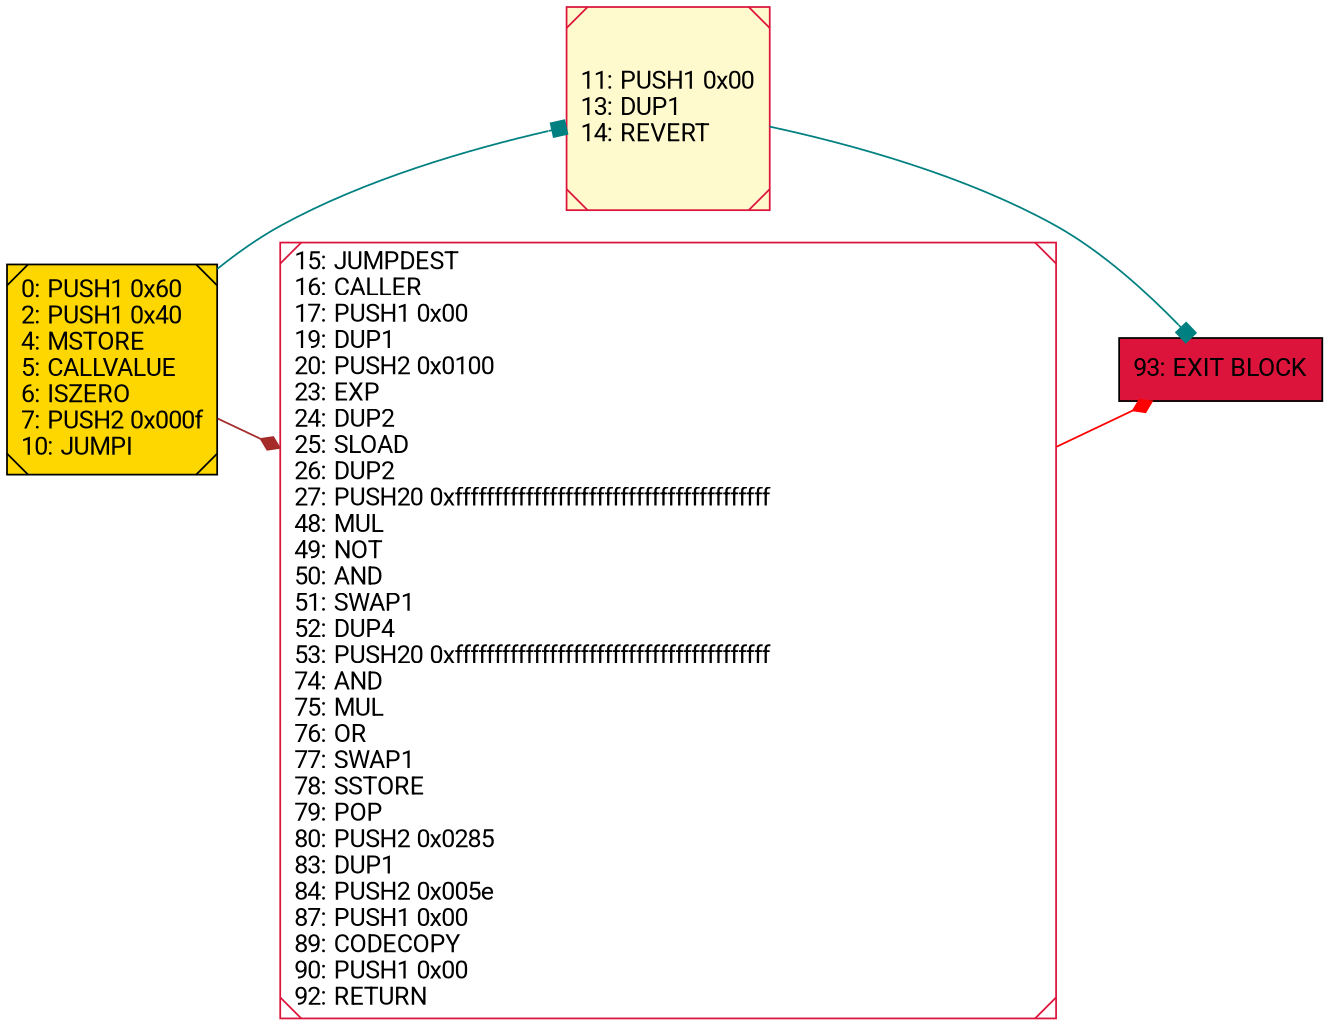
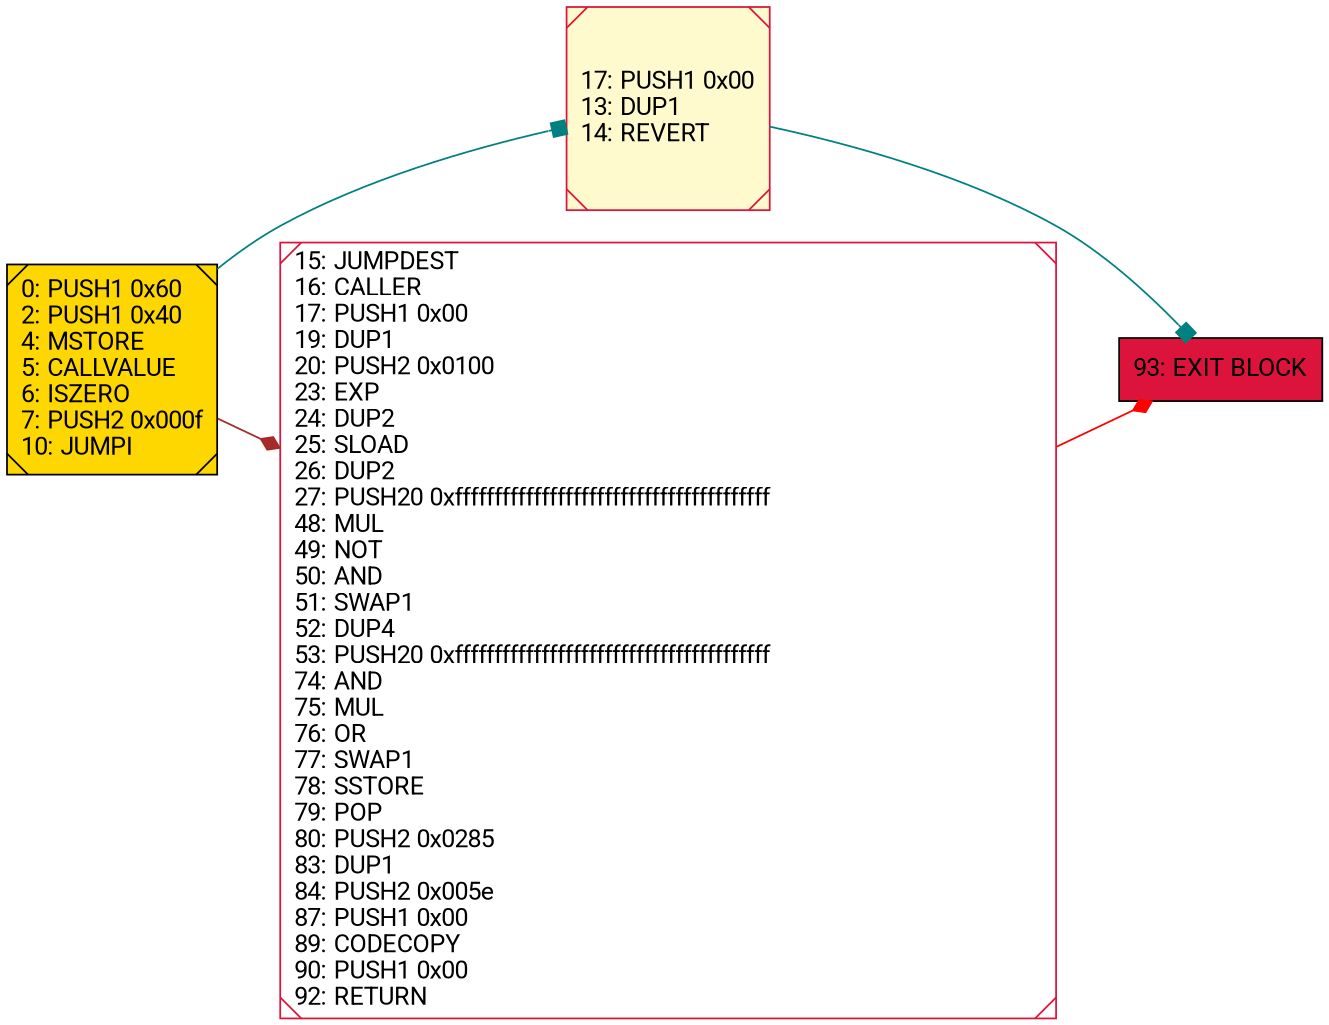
node "11: PUSH1 0x00 13: DUP1 14: REVERT": label "11: PUSH1 0x00 13: DUP1 14: REVERT" -> "17: PUSH1 0x00 13: DUP1 14: REVERT"
